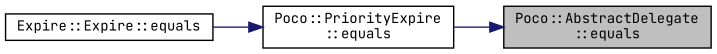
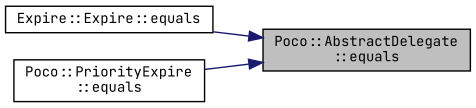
edge "Expire::Expire::equals" -> "Poco::PriorityExpire ::equals": now "Expire::Expire::equals" -> "Poco::AbstractDelegate ::equals"
